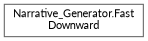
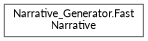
node "Narrative_Generator.Fast Downward": label "Narrative_Generator.Fast Downward" -> "Narrative_Generator.Fast Narrative"
